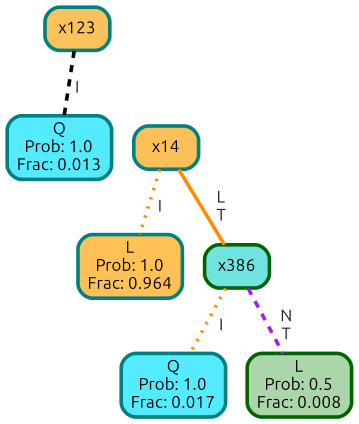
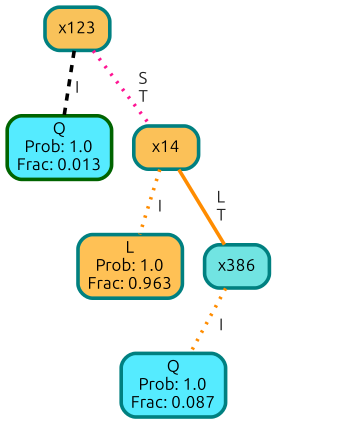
edge "x123" -- "x14": added, label "S T"
node "Q Prob: 1.0 Frac: 0.013": color teal -> darkgreen
node "L Prob: 1.0 Frac: 0.964": label "L Prob: 1.0 Frac: 0.964" -> "L Prob: 1.0 Frac: 0.963"
node "x386": color darkgreen -> teal
node "Q Prob: 1.0 Frac: 0.017": label "Q Prob: 1.0 Frac: 0.017" -> "Q Prob: 1.0 Frac: 0.087"
node "L Prob: 0.5 Frac: 0.008": removed
